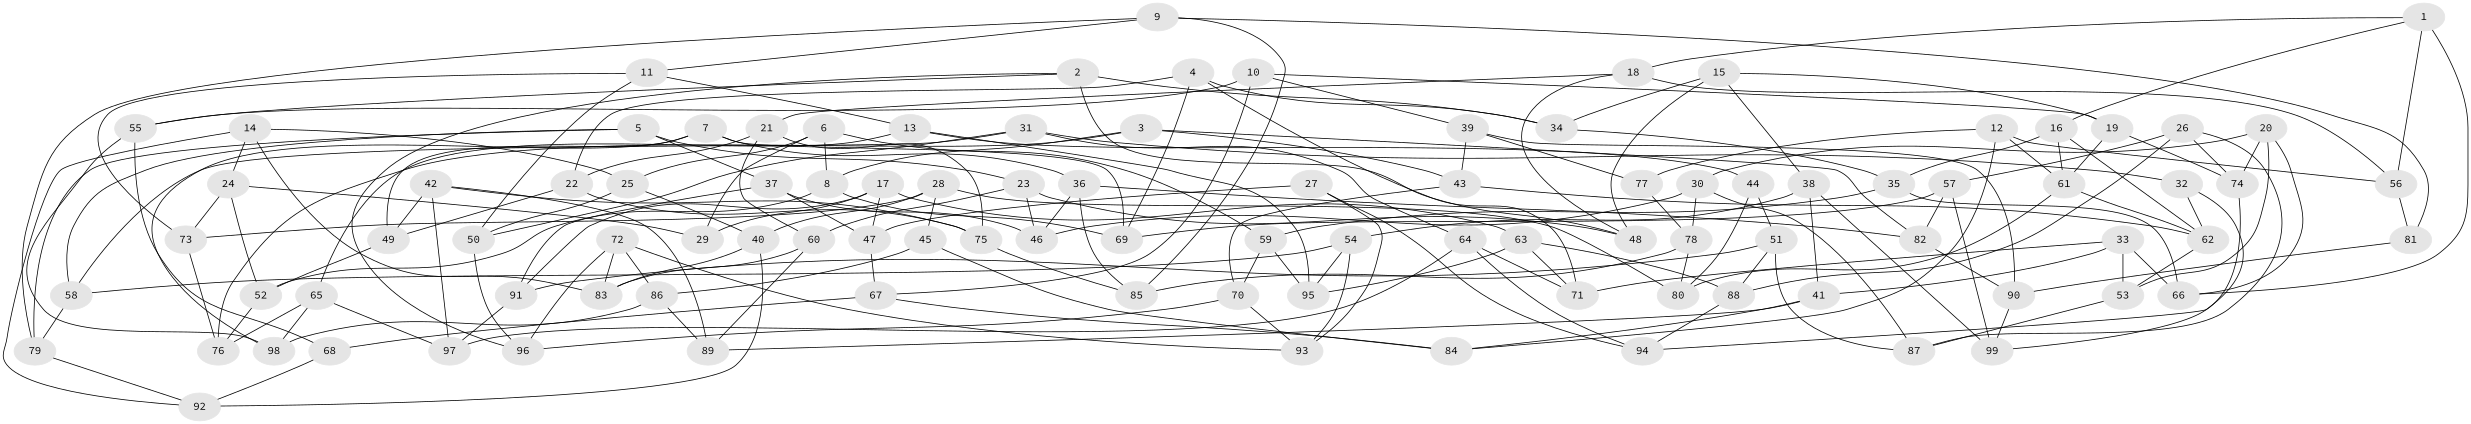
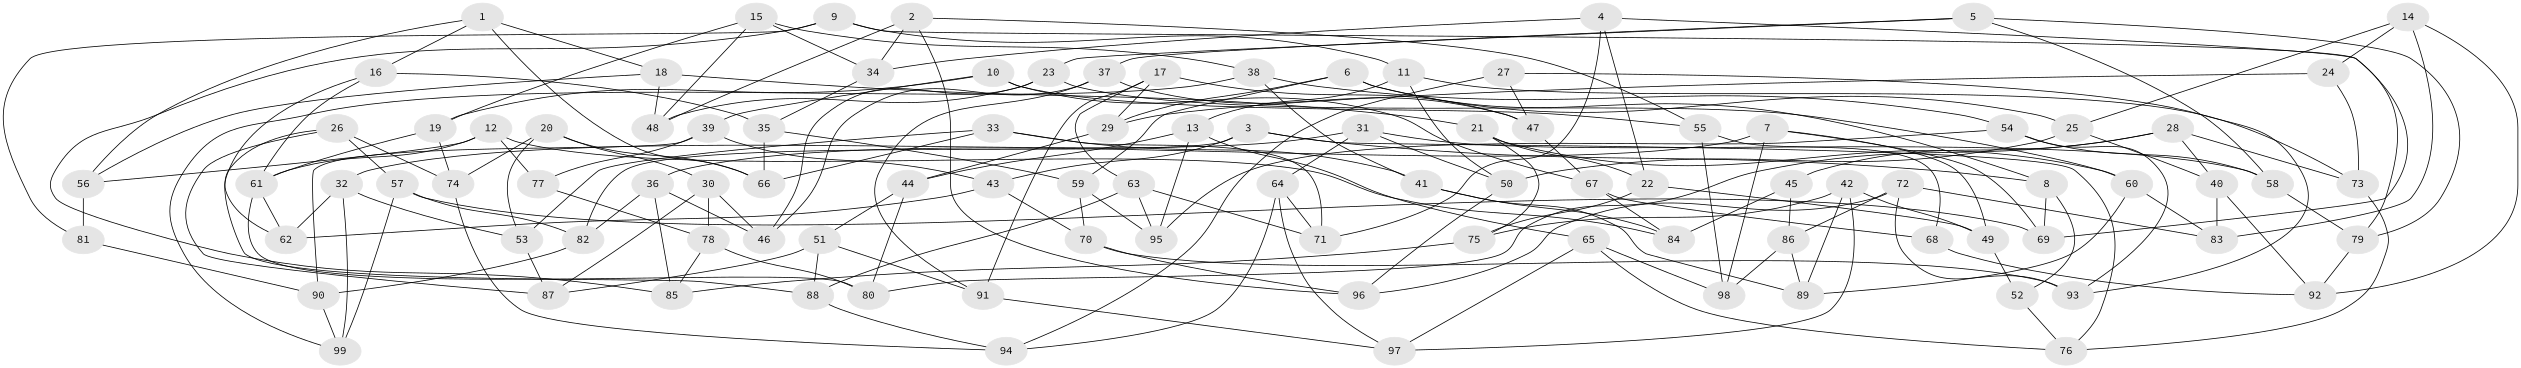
edge "29" -- "44": added
edge "24" -- "52": removed
edge "62" -- "53": now "32" -- "53"
